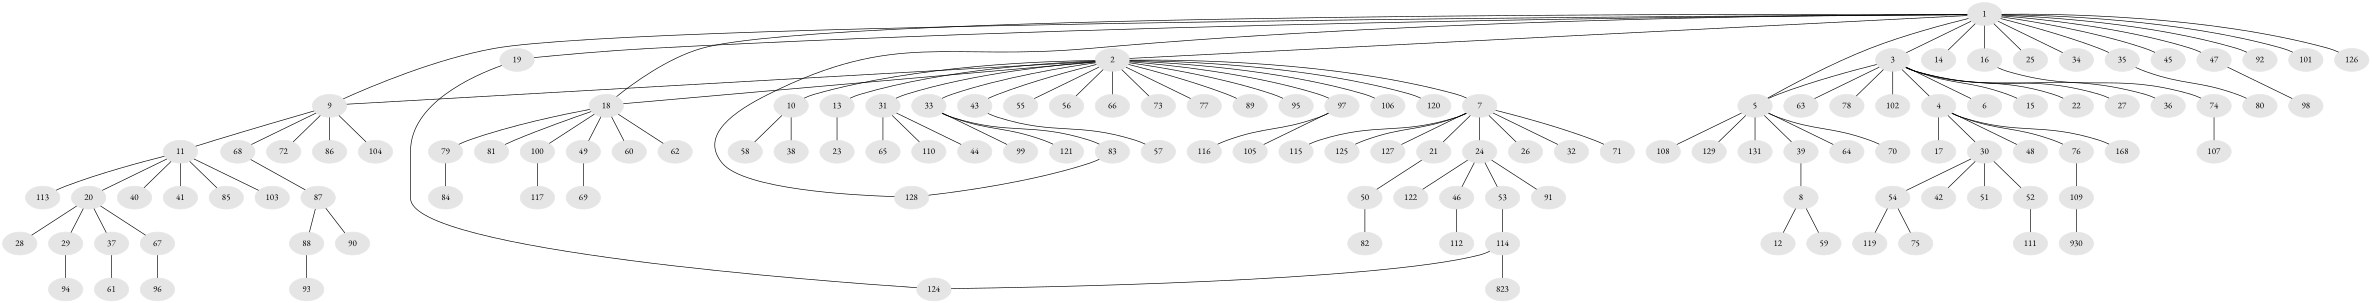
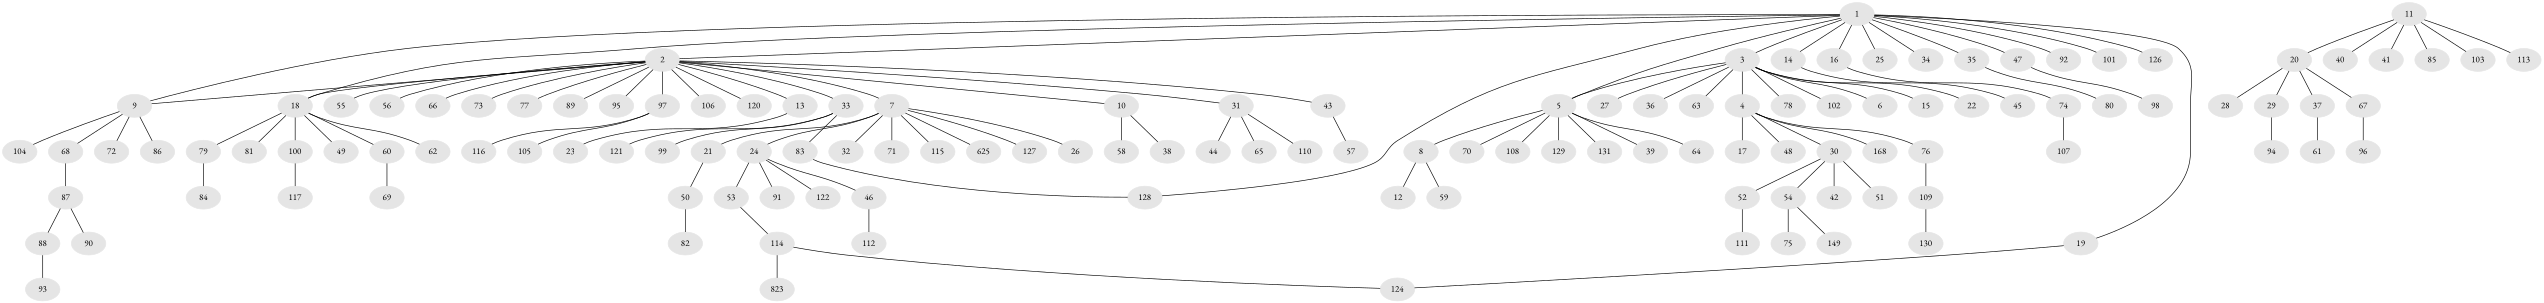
edge "1" -- "45": now "14" -- "45"
edge "9" -- "11": removed
node "125": label "125" -> "625"
edge "49" -- "69": now "60" -- "69"
edge "39" -- "8": now "5" -- "8"
node "119": label "119" -> "149"
node "930": label "930" -> "130"
